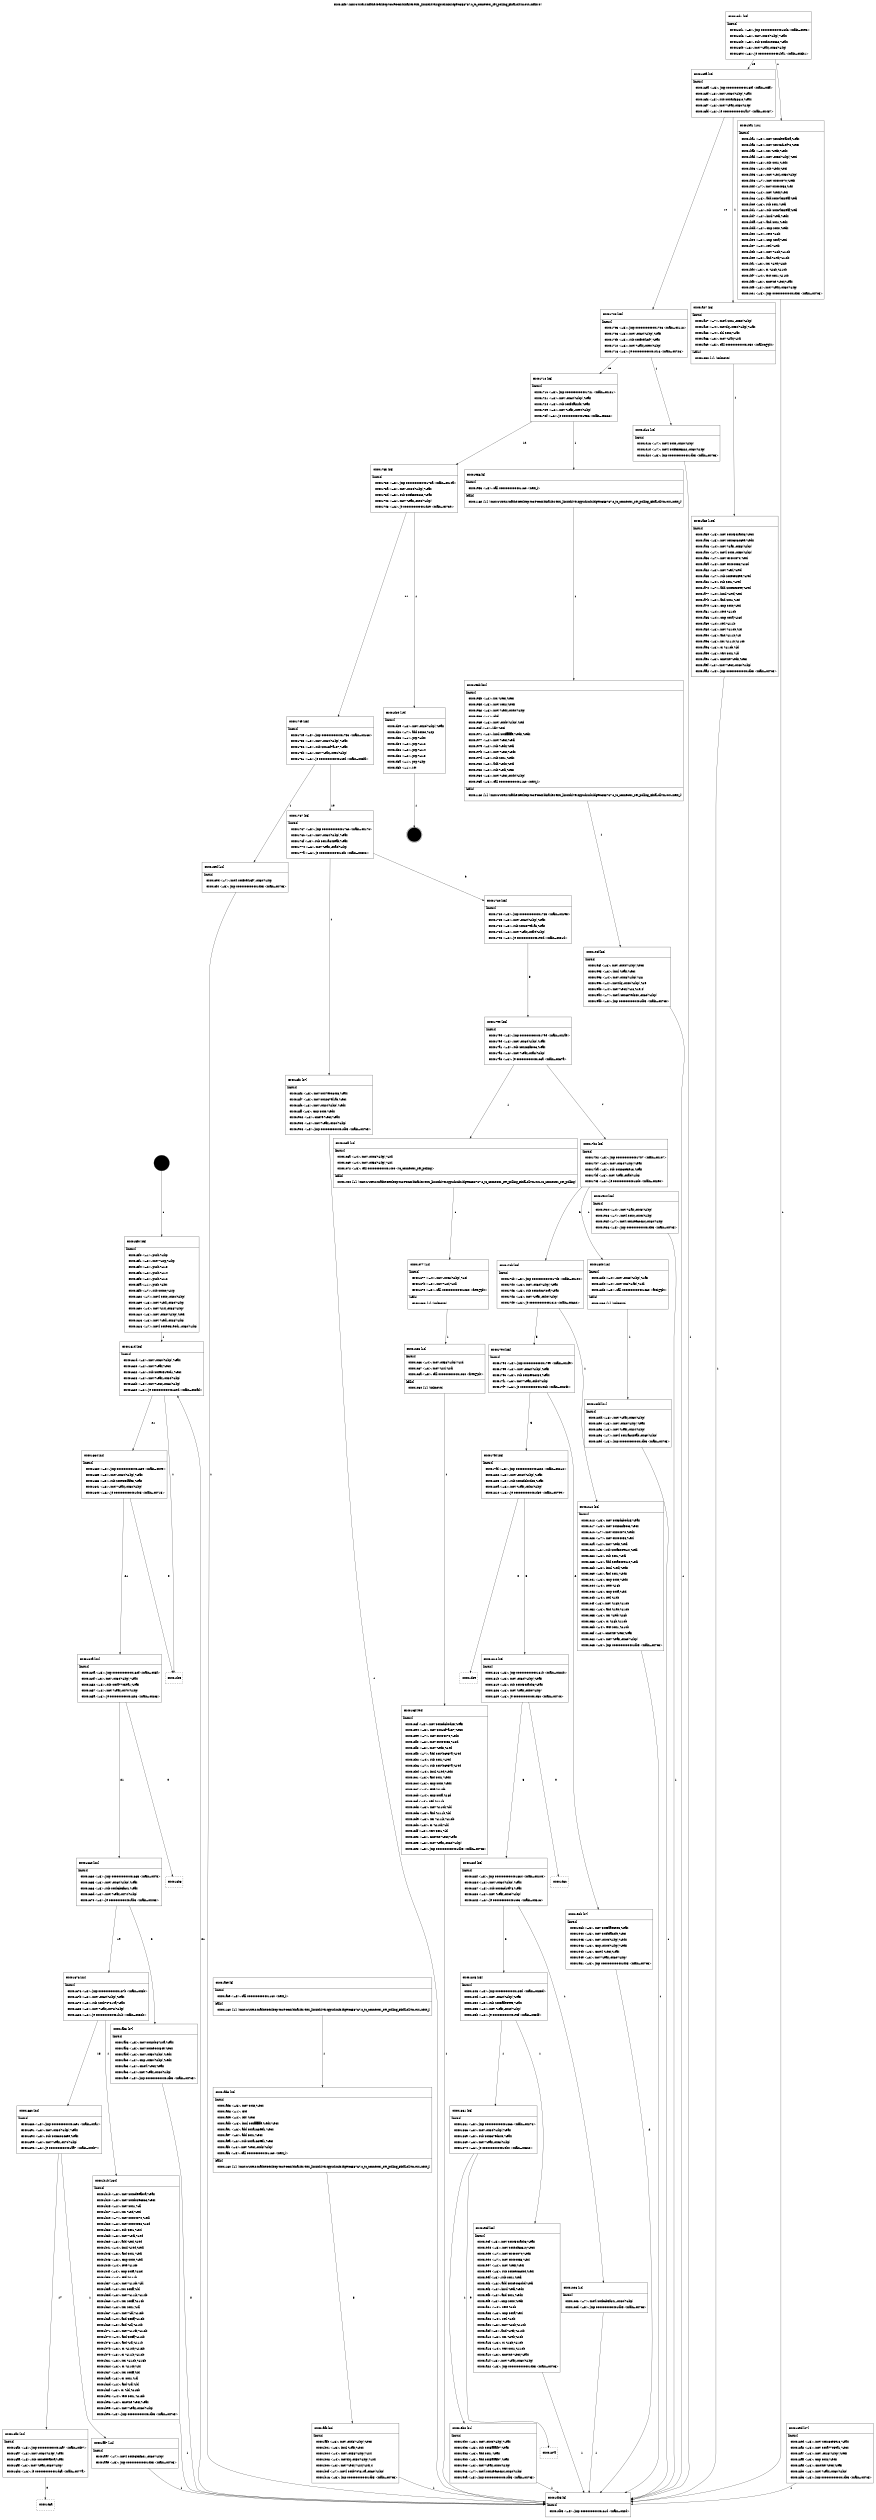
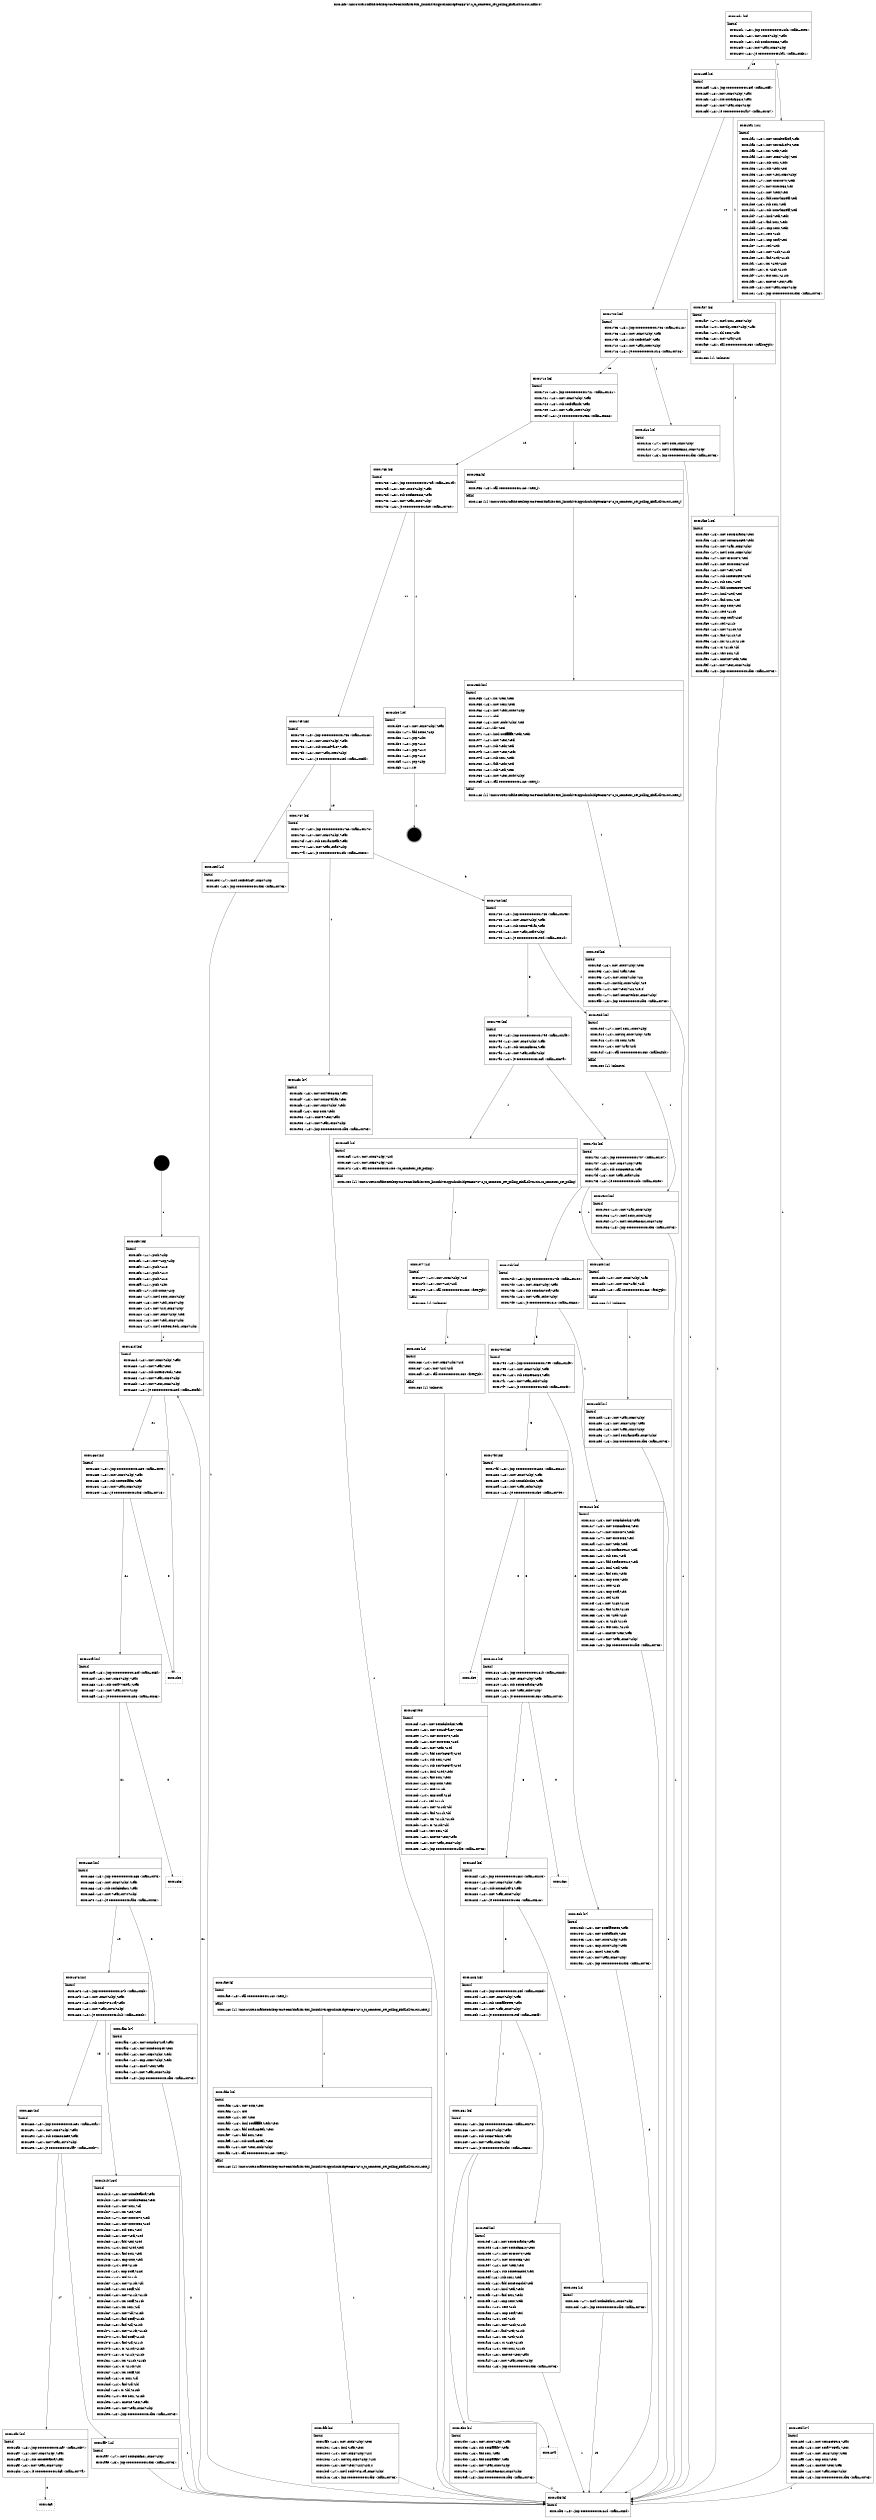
node "0x40190d [23]": added
edge "0x401ad3 [40]" -> "0x401afb [32]": label " 8" -> " 1"
edge "0x401c06 [12]" -> "0x401db5 [5]": label " 1" -> " 13"
